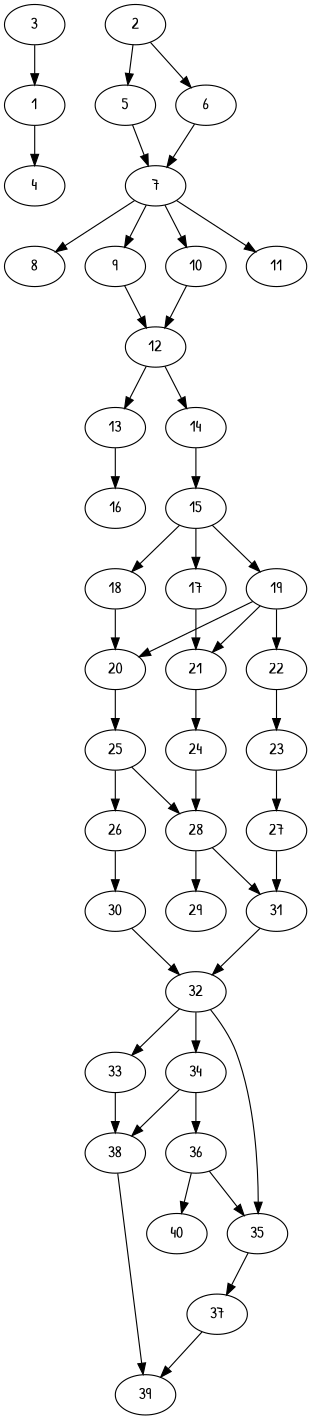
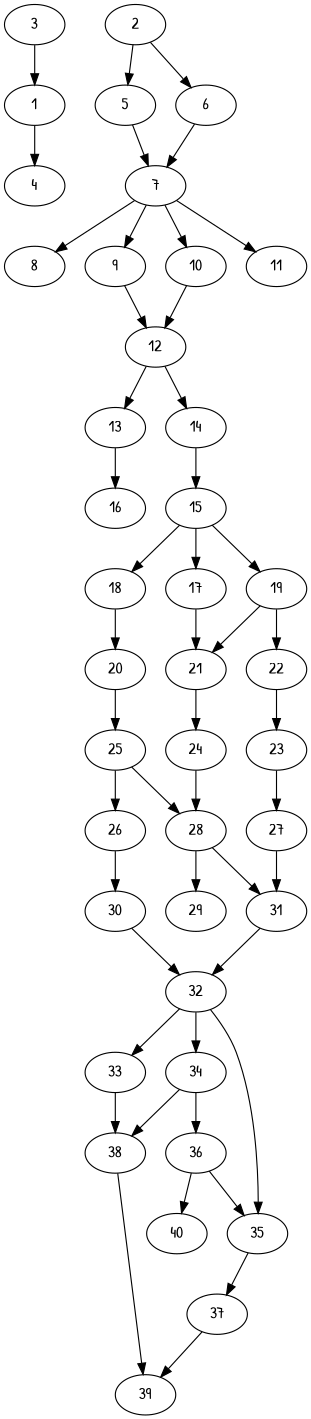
edge "19" -> "20": removed
